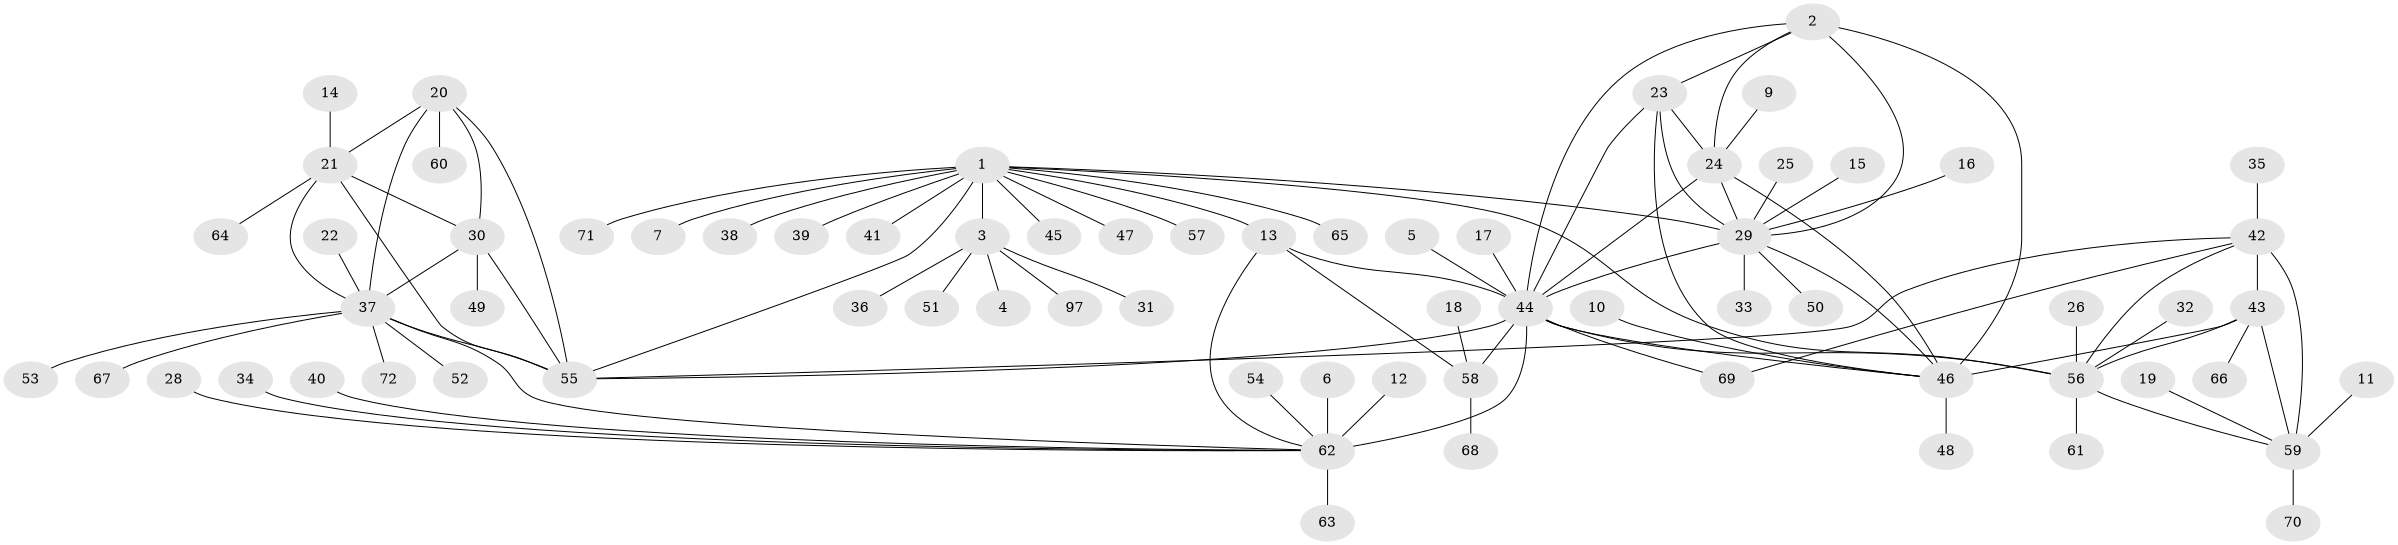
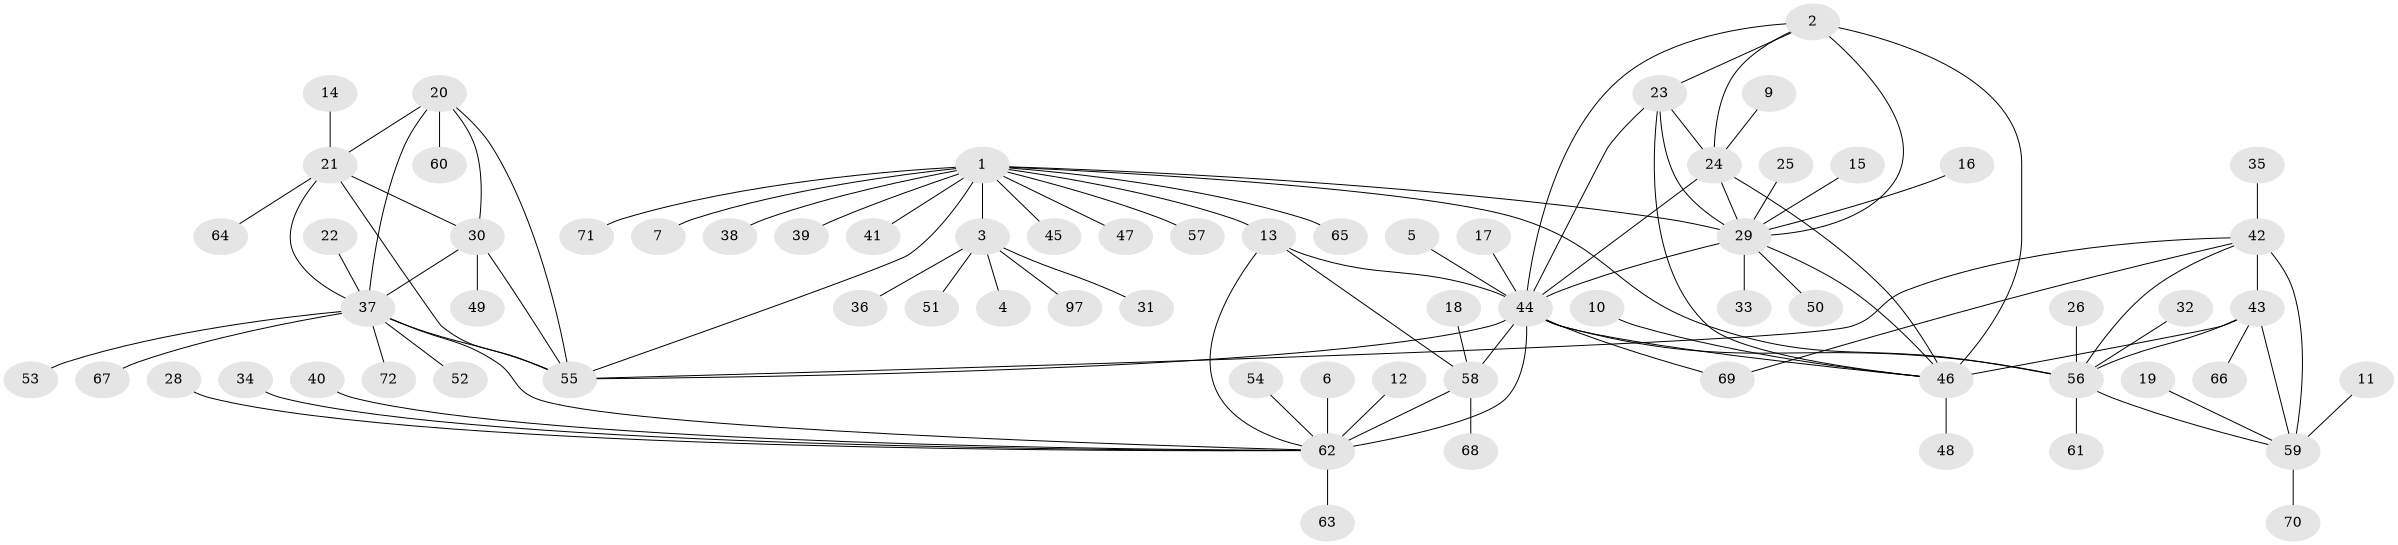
edge "58" -- "62": added
